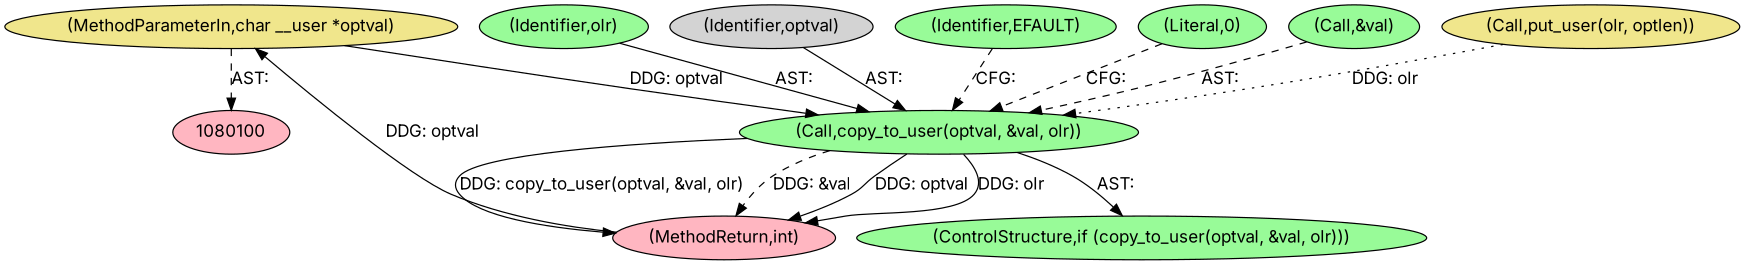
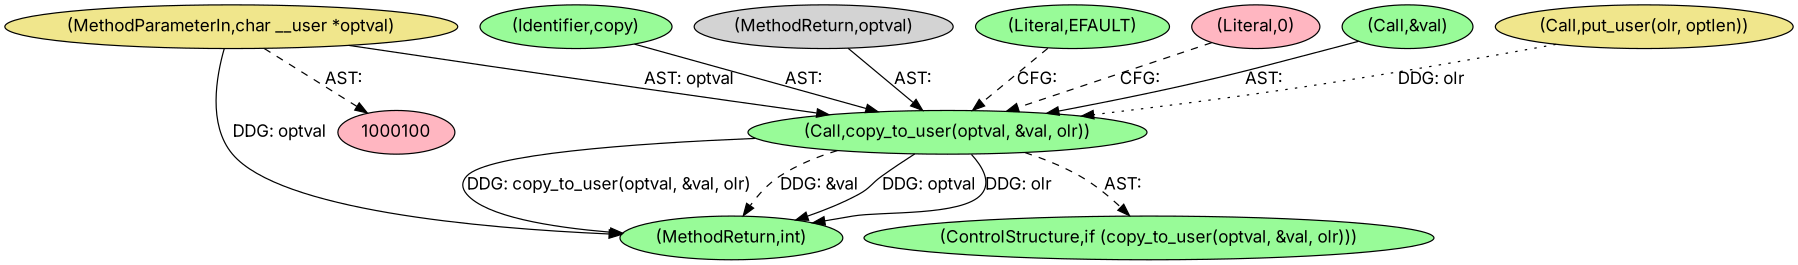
node "(Identifier,olr)": label "(Identifier,olr)" -> "(Identifier,copy)"
node "(Identifier,optval)": label "(Identifier,optval)" -> "(MethodReturn,optval)"
node "(Identifier,EFAULT)": label "(Identifier,EFAULT)" -> "(Literal,EFAULT)"
node "(Literal,0)": fillcolor palegreen -> lightpink
edge "(Call,&val)" -> "(Call,copy_to_user(optval, &val, olr))": style dashed -> solid
edge "(MethodParameterIn,char __user *optval)" -> "(Call,copy_to_user(optval, &val, olr))": label "DDG: optval" -> "AST: optval"
node "1080100": label "1080100" -> "1000100"
edge "(Call,copy_to_user(optval, &val, olr))" -> "(ControlStructure,if (copy_to_user(optval, &val, olr)))": style solid -> dashed
edge "(MethodReturn,int)" -> "(MethodParameterIn,char __user *optval)": reversed
node "(MethodReturn,int)": fillcolor lightpink -> palegreen
